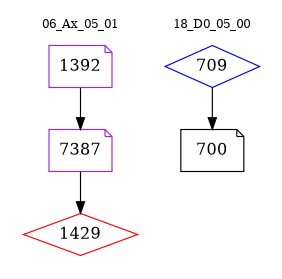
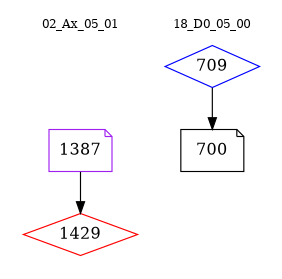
cluster "06_Ax_05_01": label "06_Ax_05_01" -> "02_Ax_05_01"
node "1392": removed
node "7387": label "7387" -> "1387"
